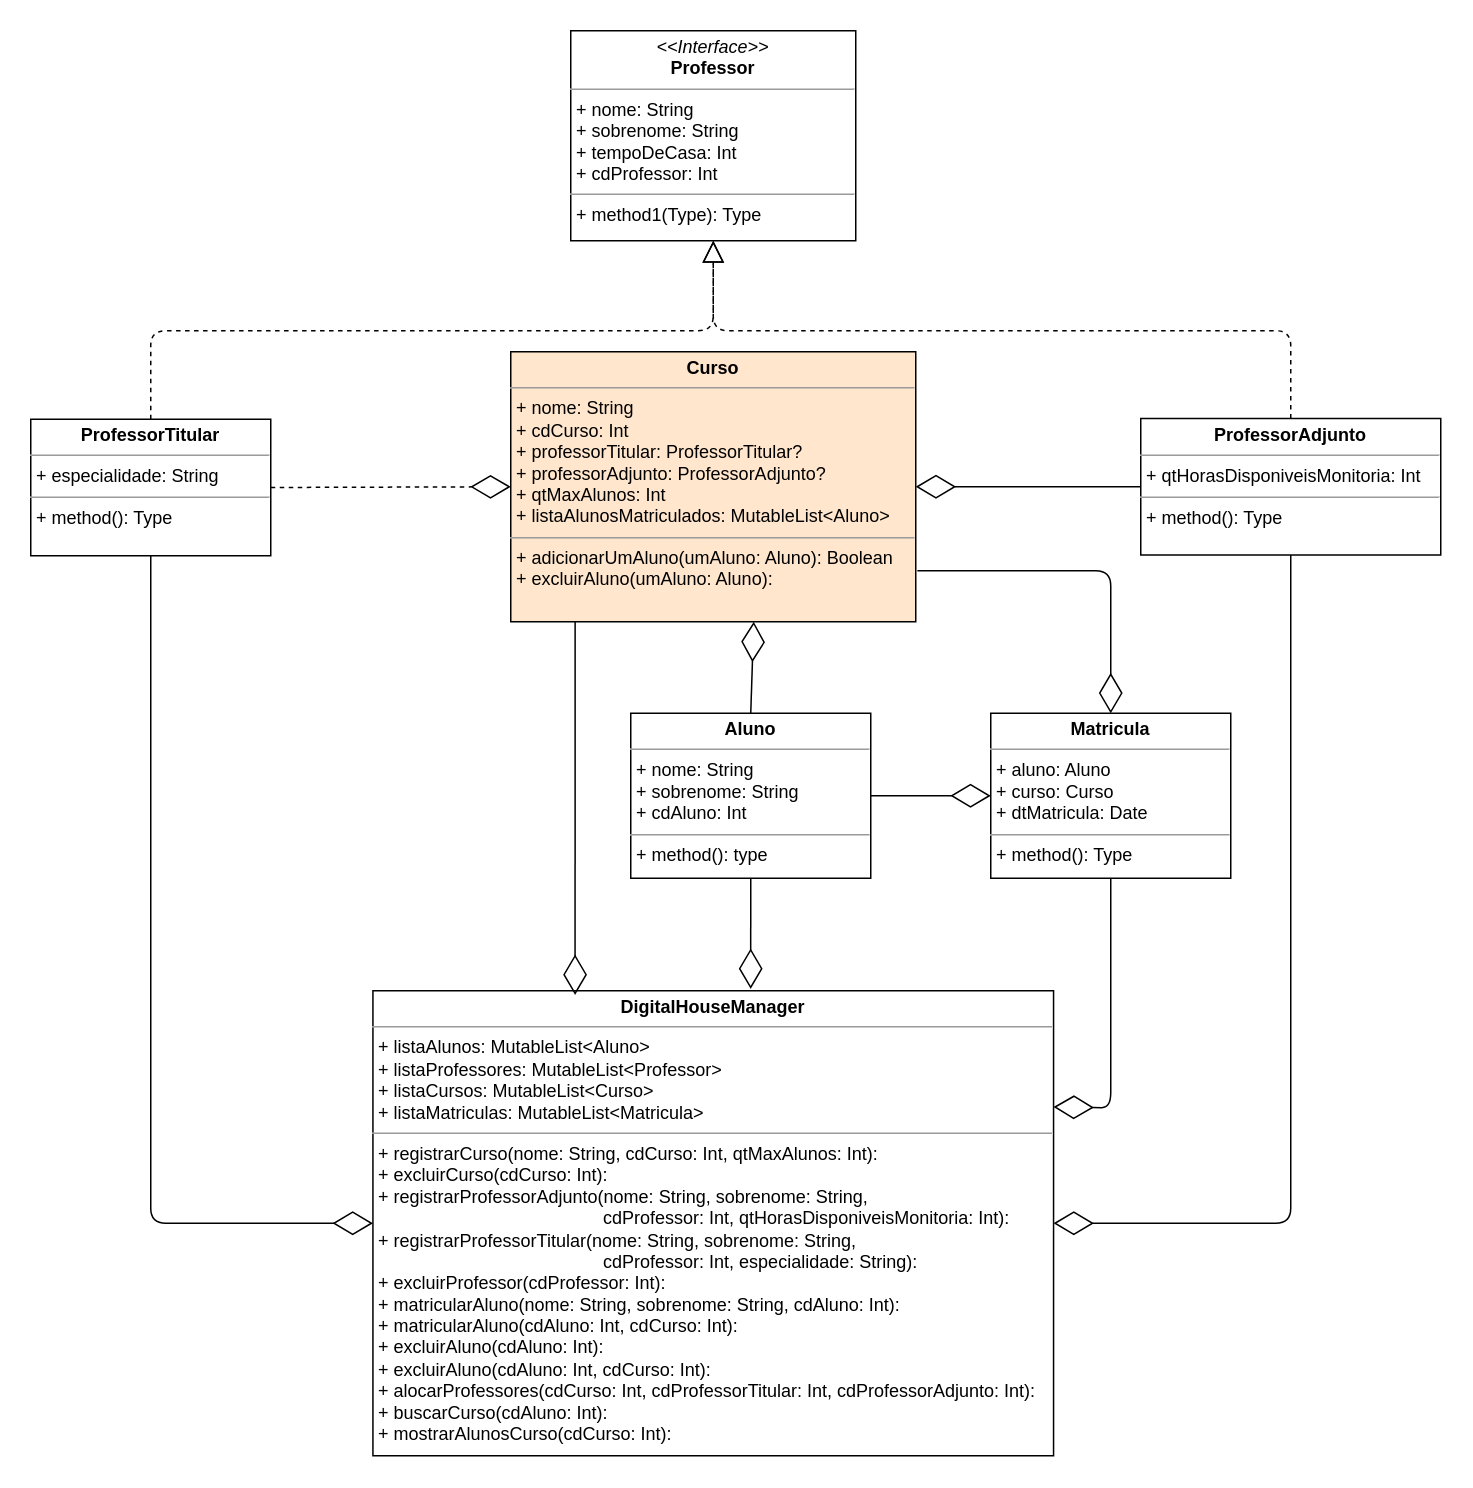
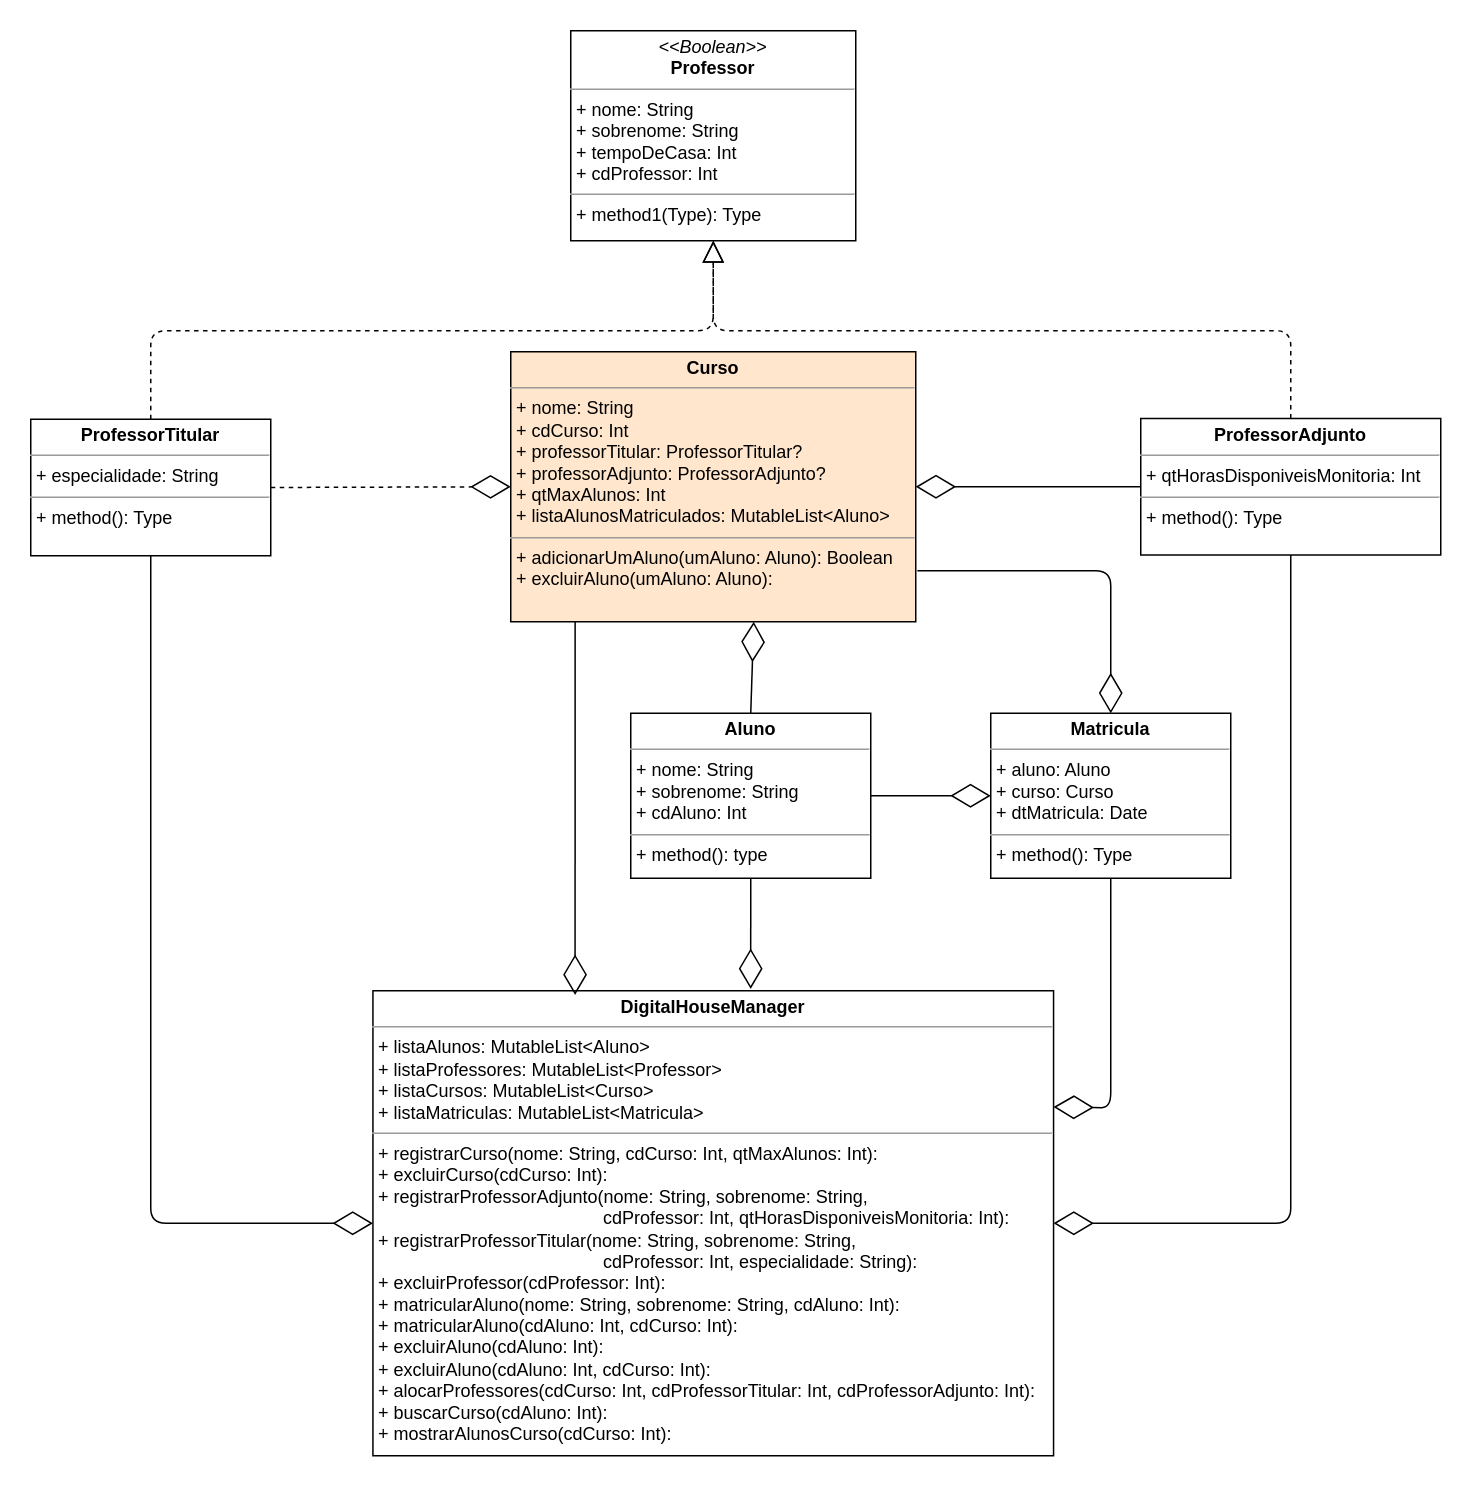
node "<<Interface>> Professor + nome: String + sobrenome: String + tempoDeCasa: Int + cdProfessor: Int + method1(Type): Type": label "<<Interface>> Professor + nome: String + sobrenome: String + tempoDeCasa: Int + cdProfessor: Int + method1(Type): Type" -> "<<Boolean>> Professor + nome: String + sobrenome: String + tempoDeCasa: Int + cdProfessor: Int + method1(Type): Type"
